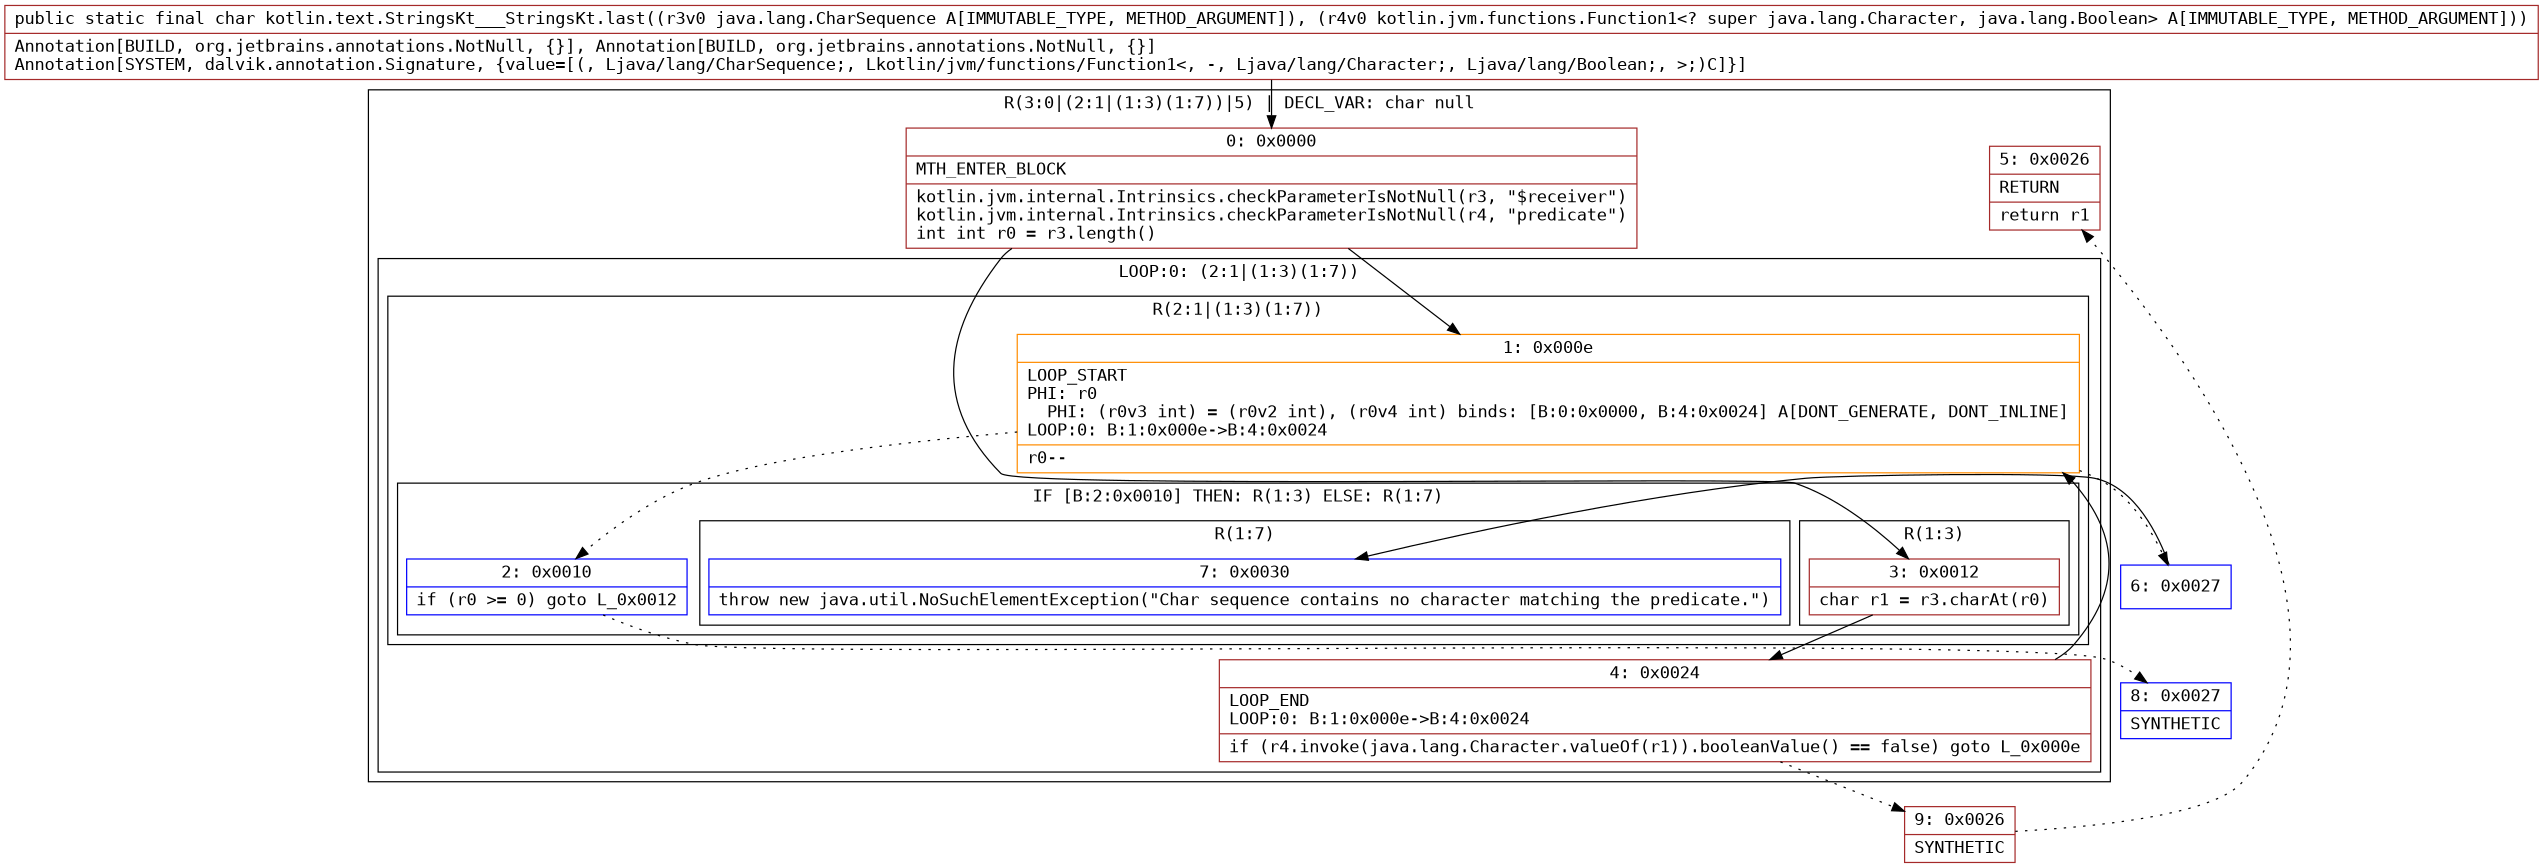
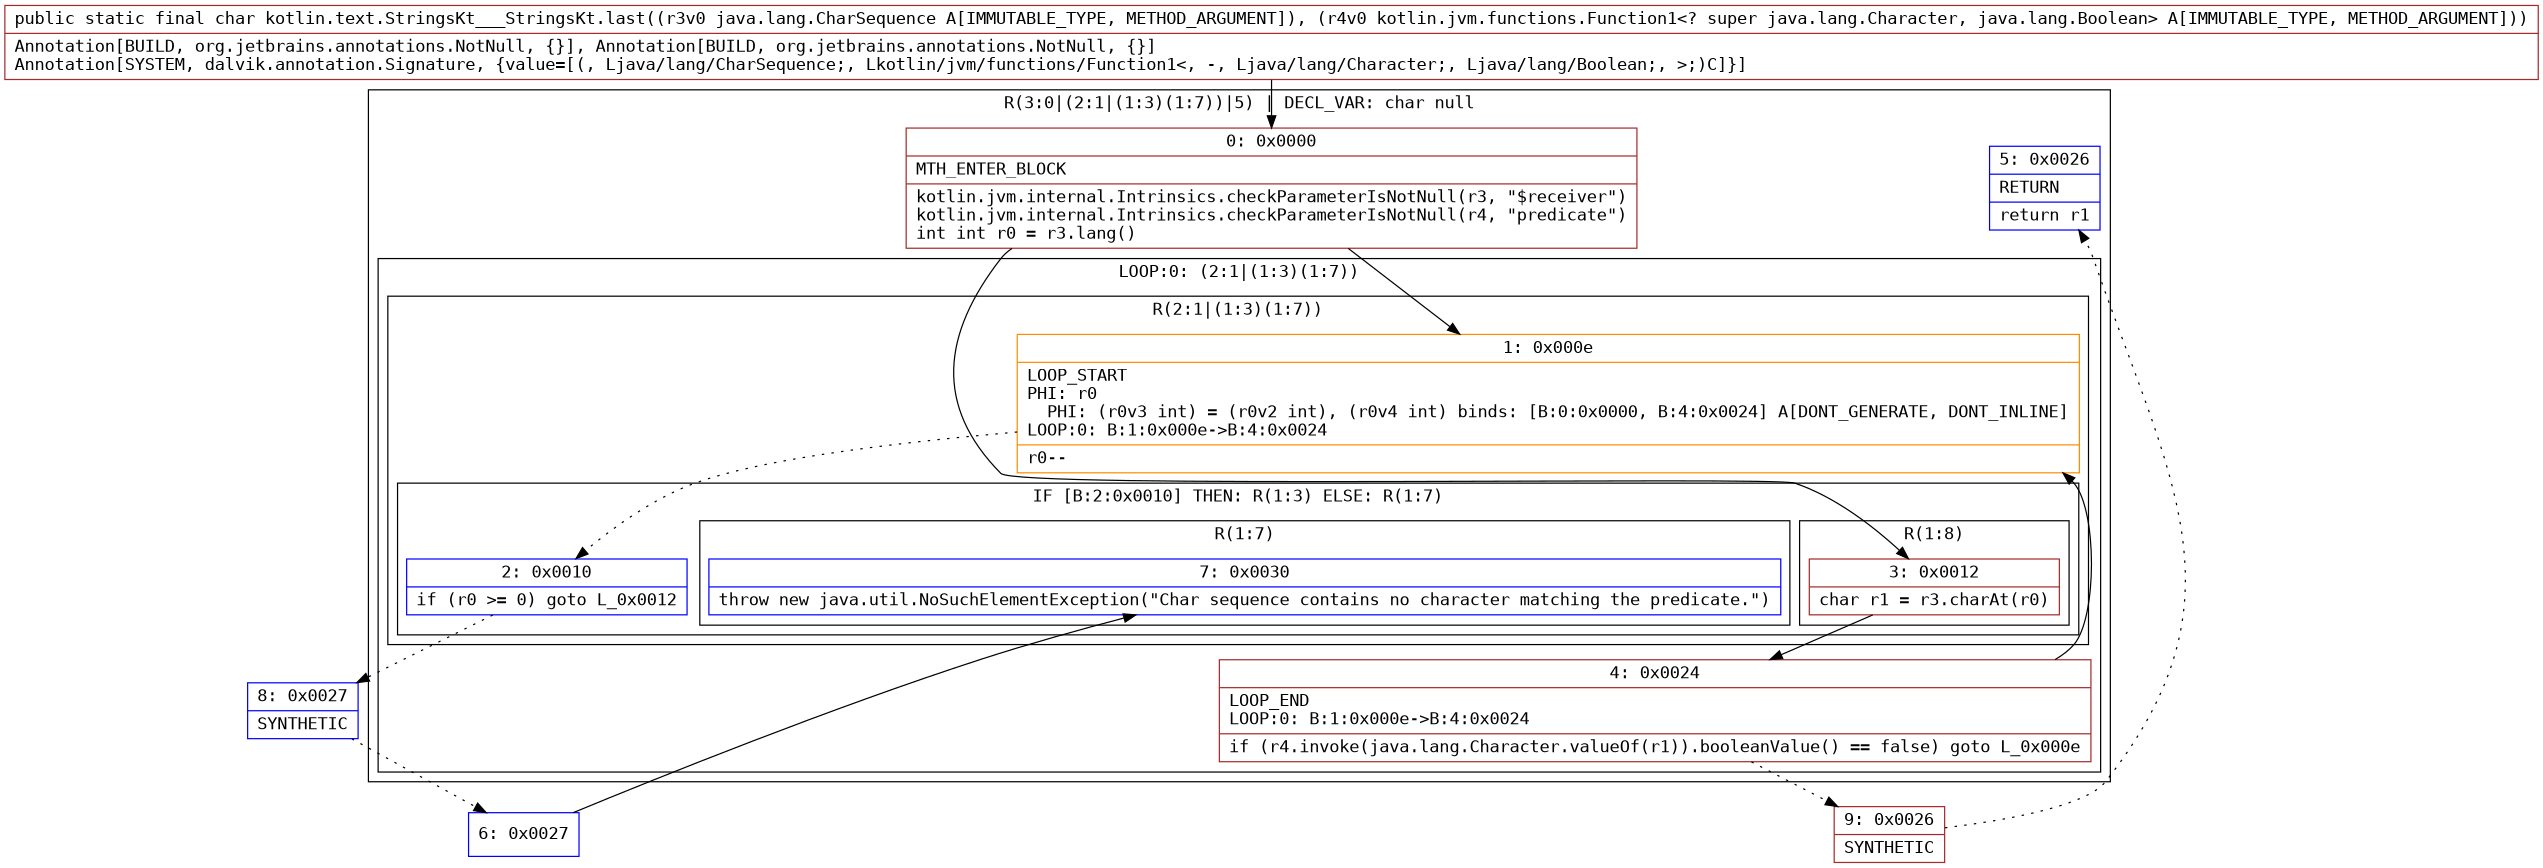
node "5: 0x0026": color brown -> blue
node "0: 0x0000": text "int int r0 = r3.length()" -> "int int r0 = r3.lang()"
edge "1: 0x000e" -> "6: 0x0027": now "8: 0x0027" -> "6: 0x0027"
cluster "R(1:3)": label "R(1:3)" -> "R(1:8)"
